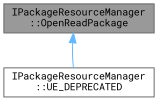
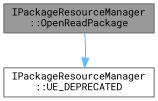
edge "IPackageResourceManager ::UE_DEPRECATED" -> "IPackageResourceManager ::OpenReadPackage": reversed
